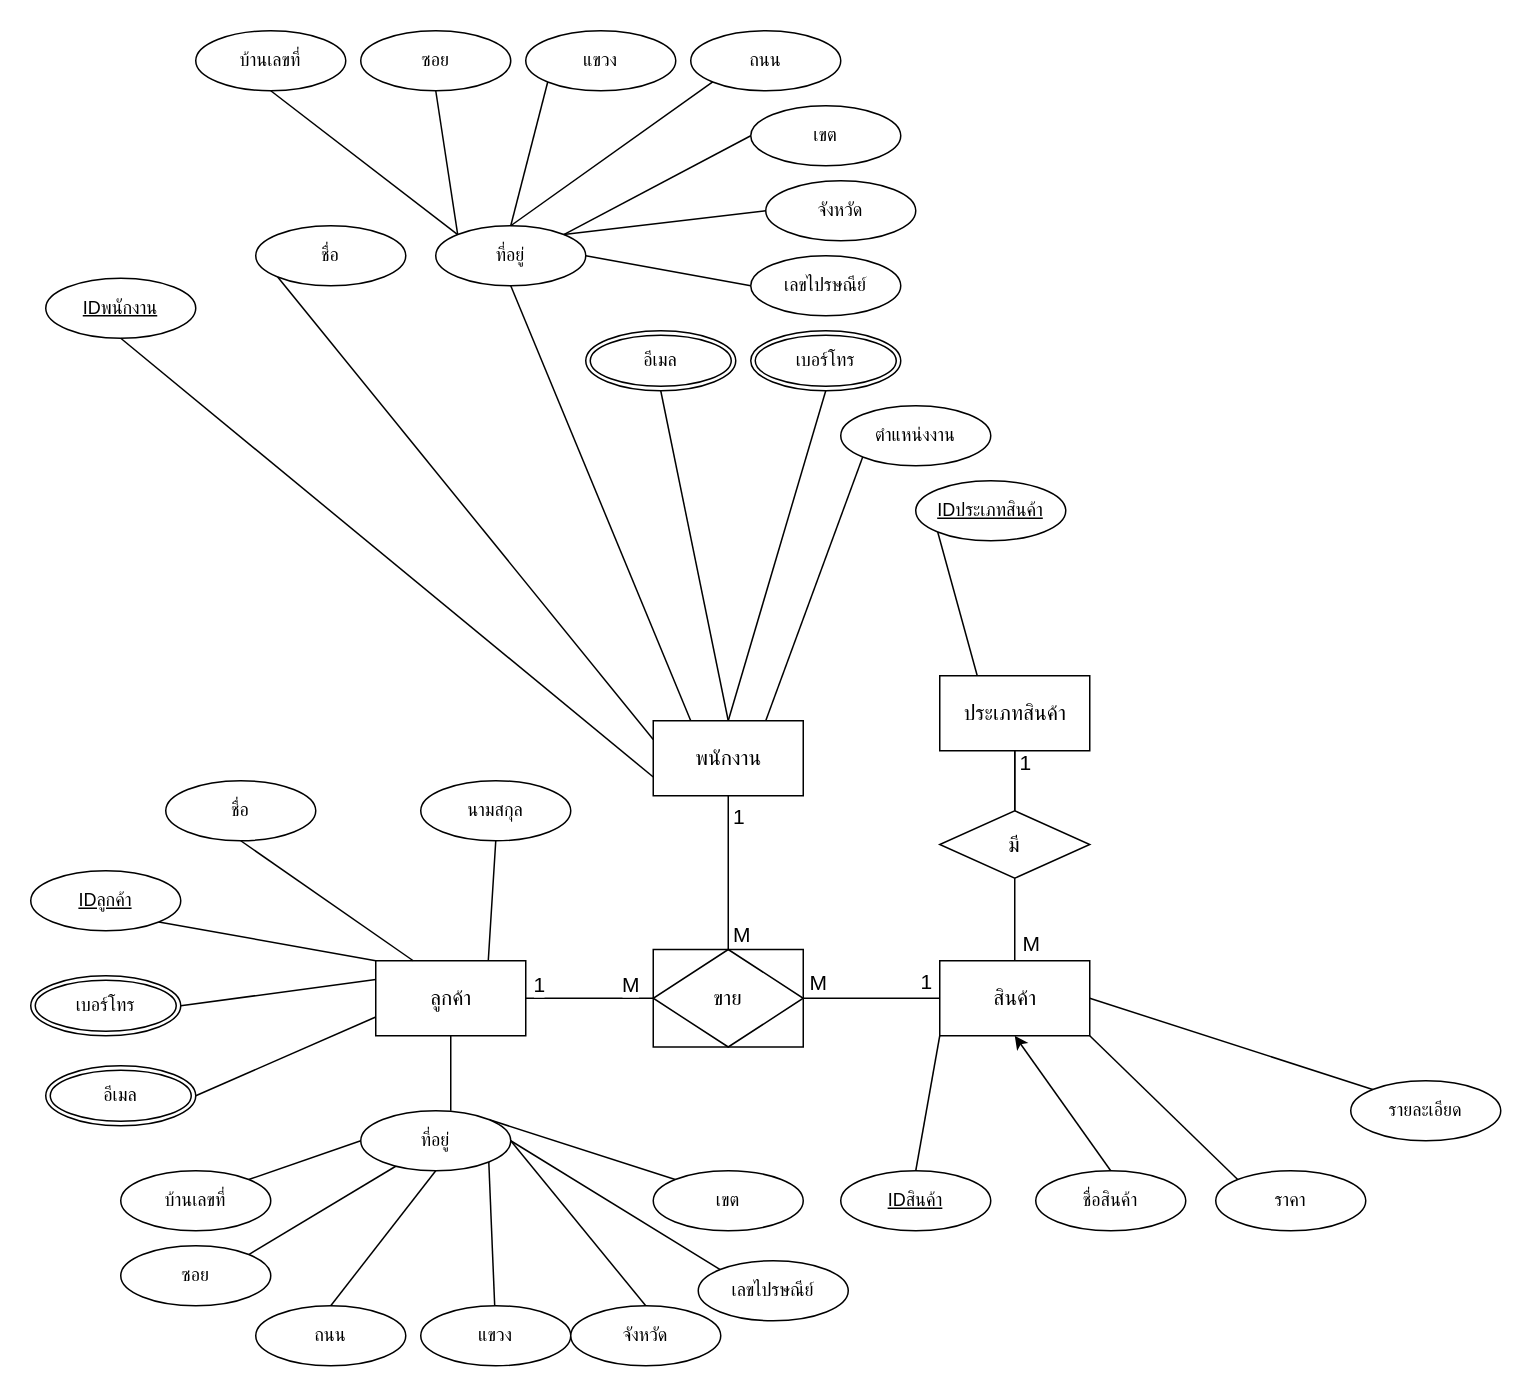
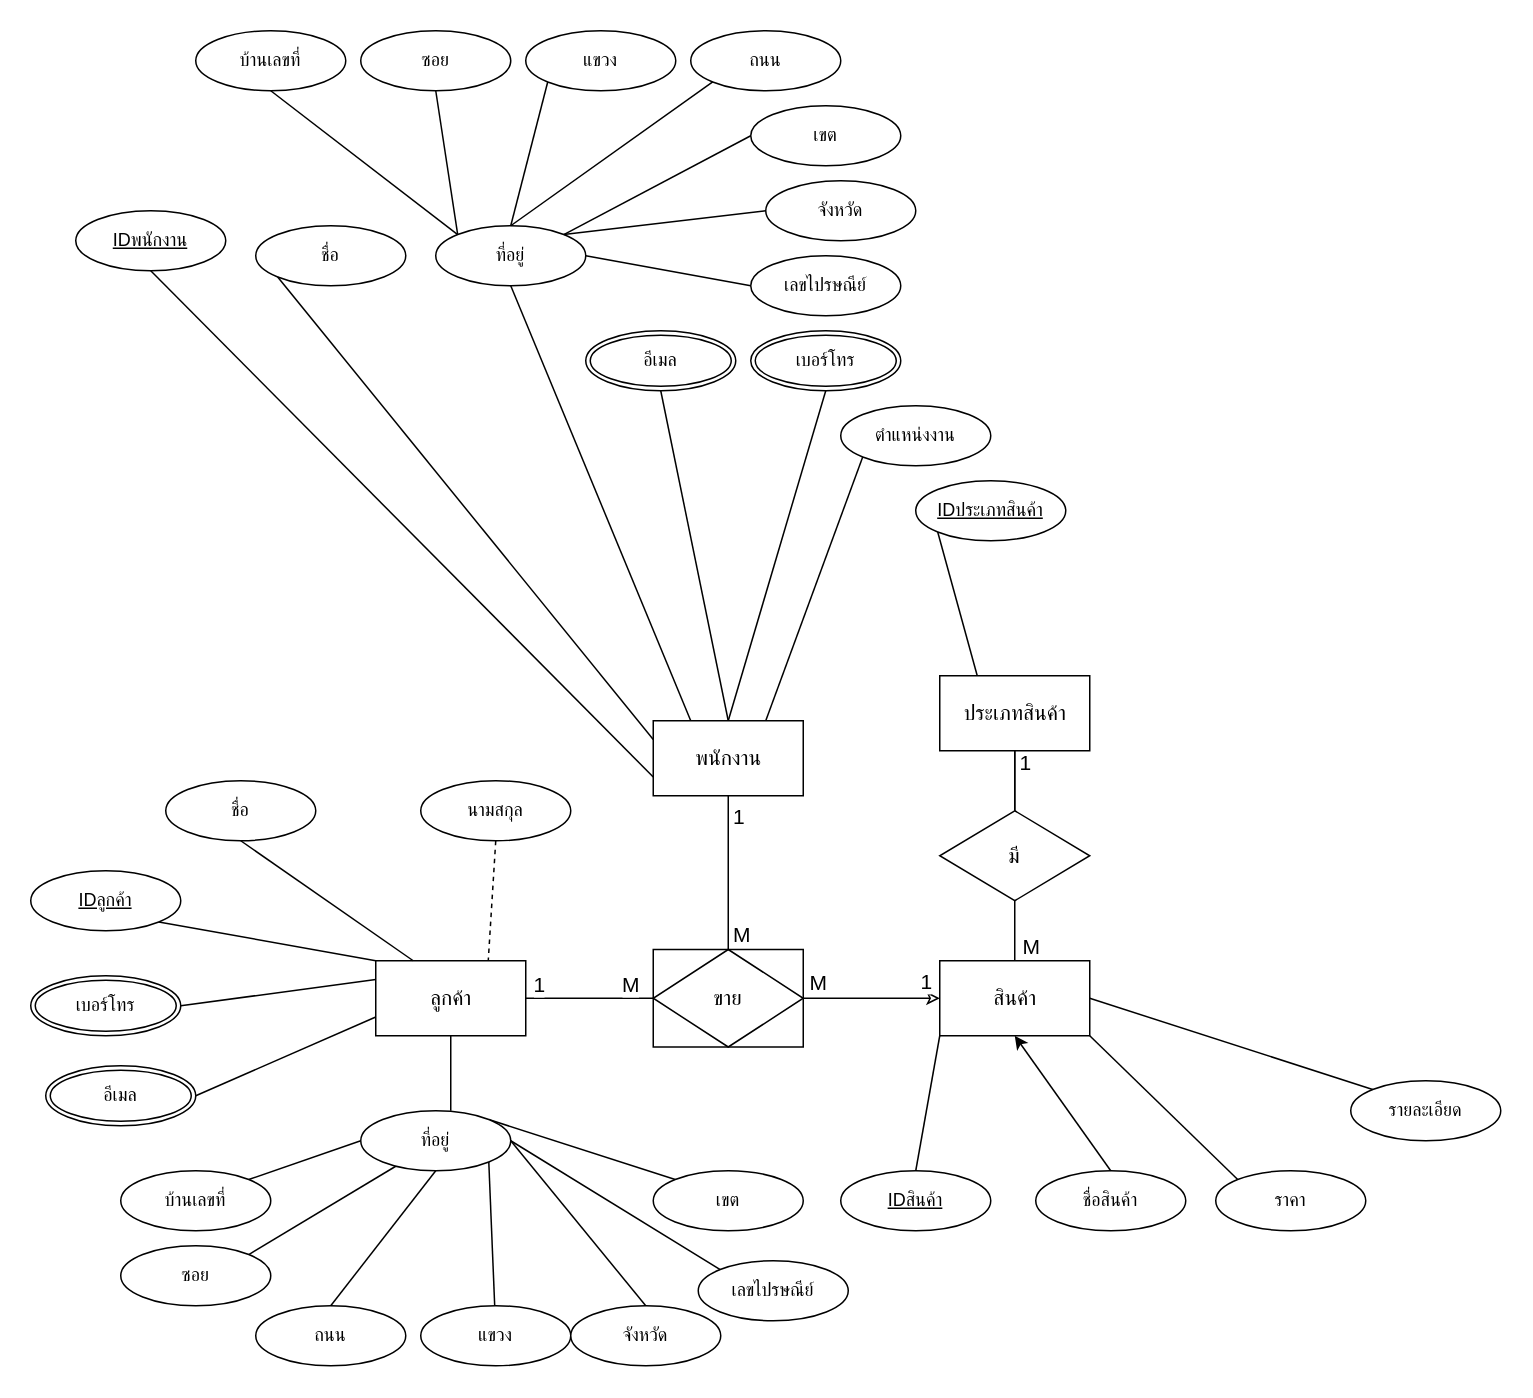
node "IDพนักงาน": moved (121, 308) -> (151, 241)
node "มี": size 150x68 -> 150x90
edge "นามสกุล" -- "ลูกค้า": style solid -> dashed
edge "ขาย" -- "สินค้า": arrowhead none -> classic
